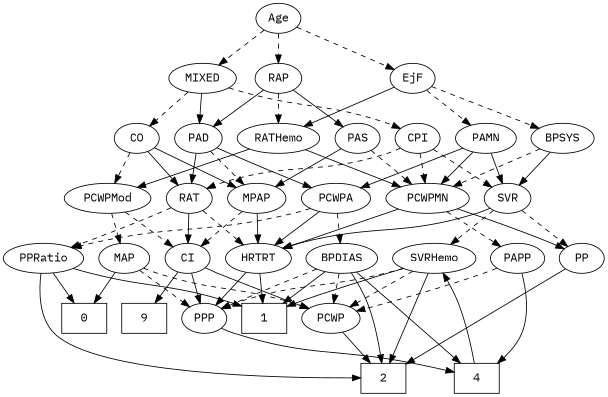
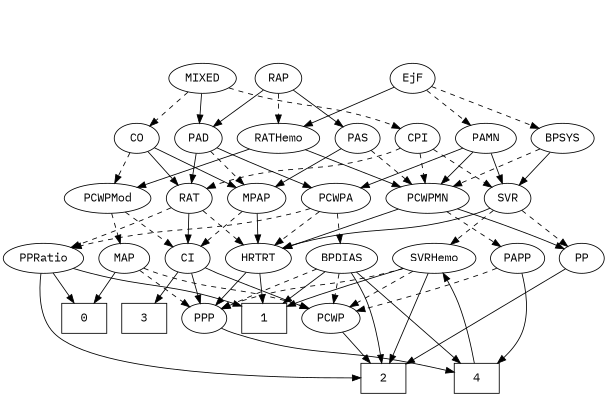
node "Age": removed
edge "PCWPA" -> "HRTRT": style solid -> dashed
node "9": label "9" -> "3"
